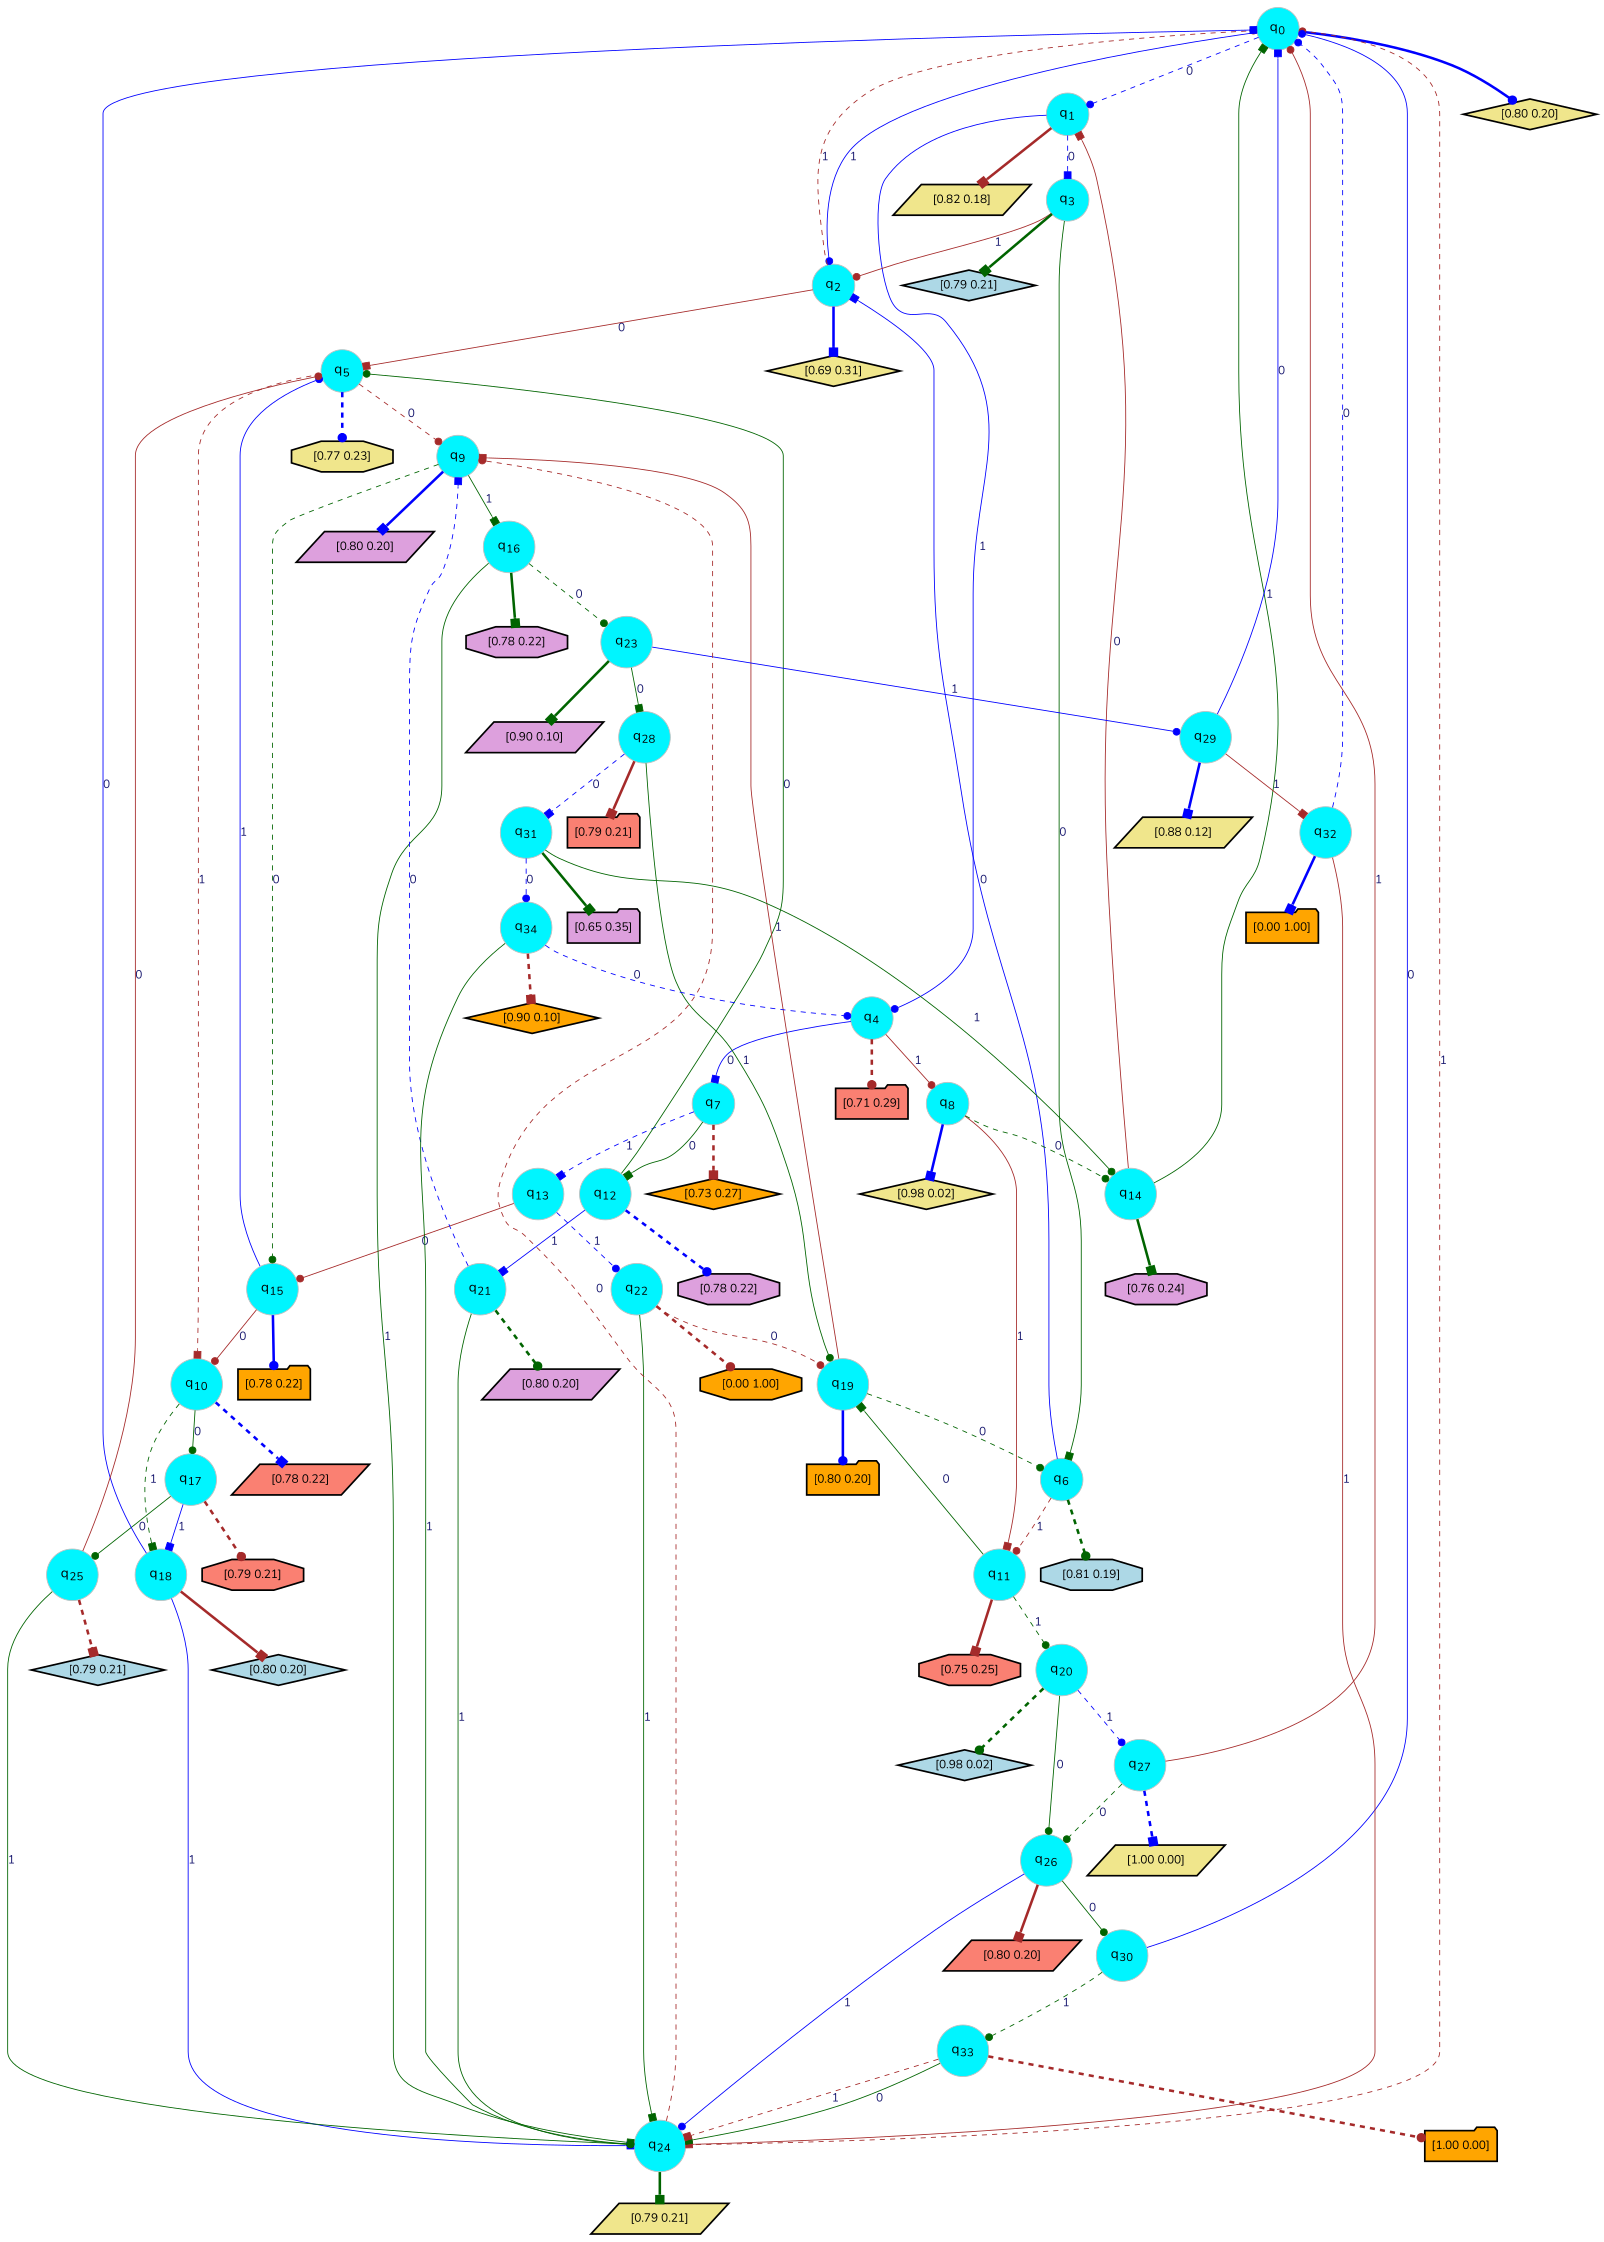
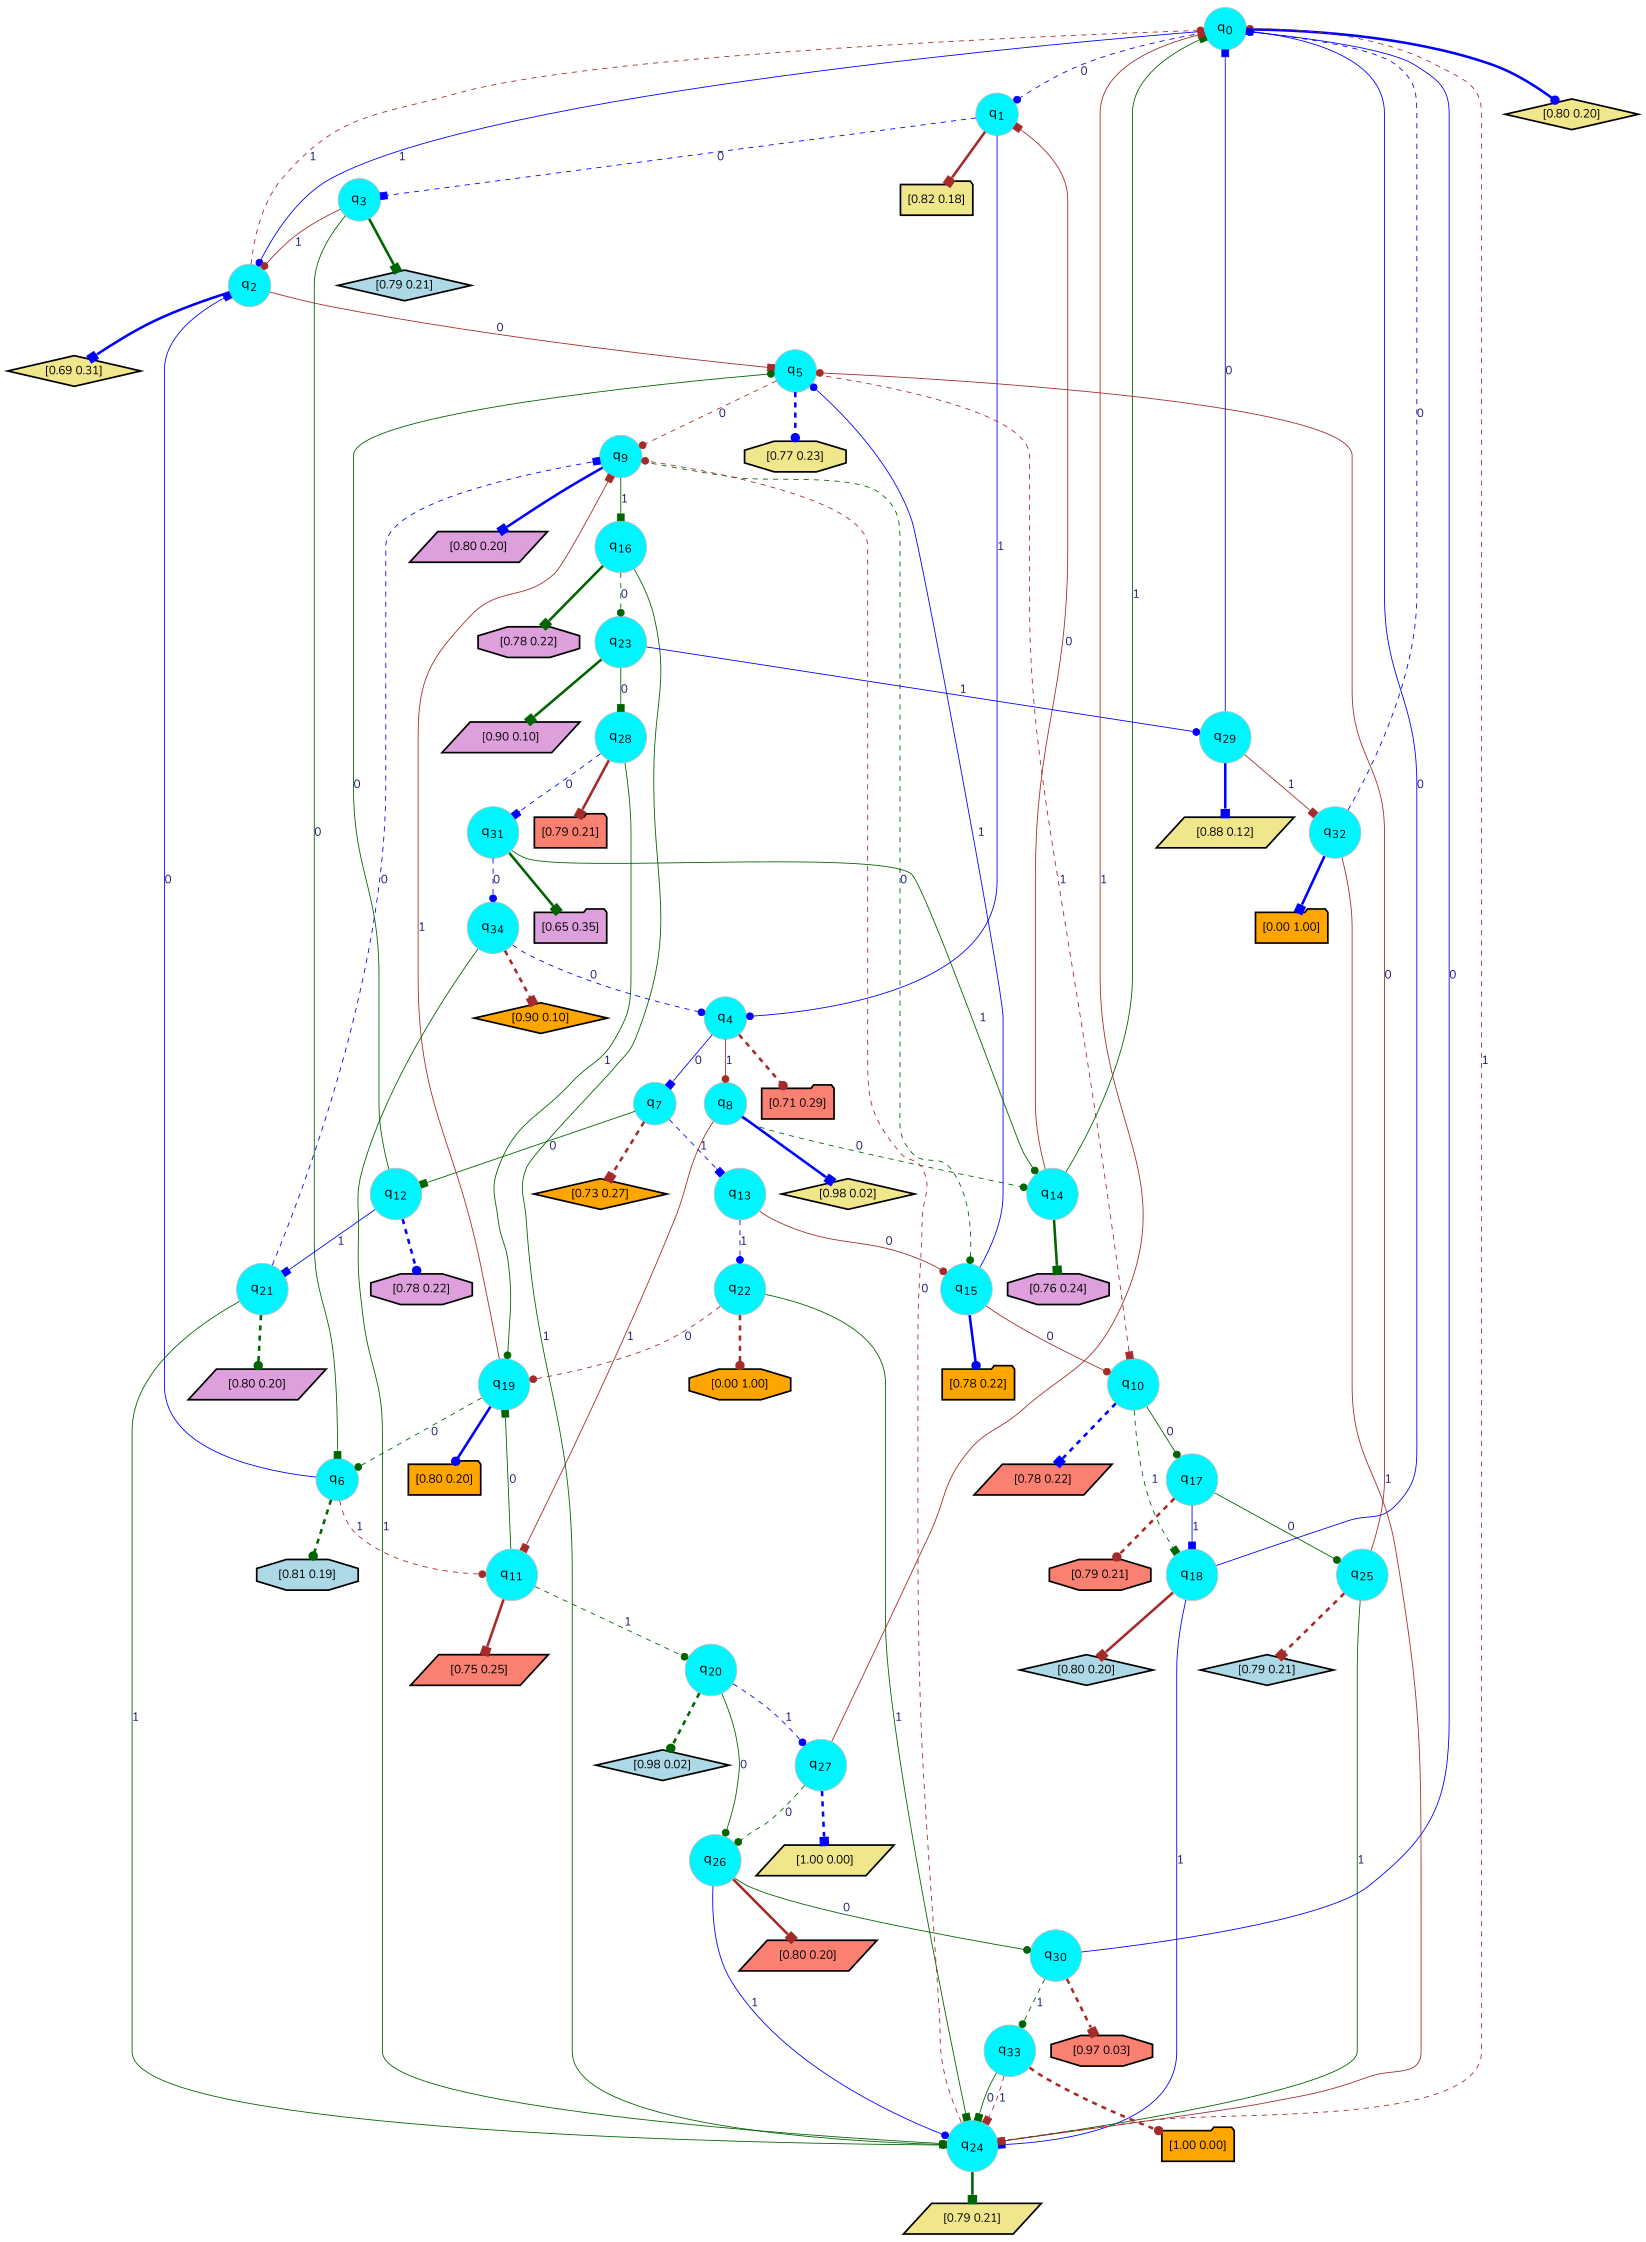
node "[0.82 0.18]": shape parallelogram -> folder
node "[0.75 0.25]": shape octagon -> parallelogram
node "[0.97 0.03]": added
